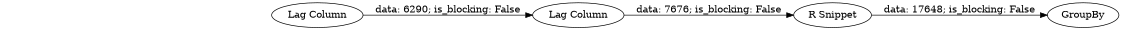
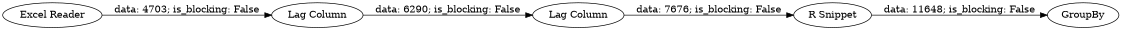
edge "R Snippet" -> "GroupBy": label "data: 17648; is_blocking: False" -> "data: 11648; is_blocking: False"
node "Excel Reader": added
